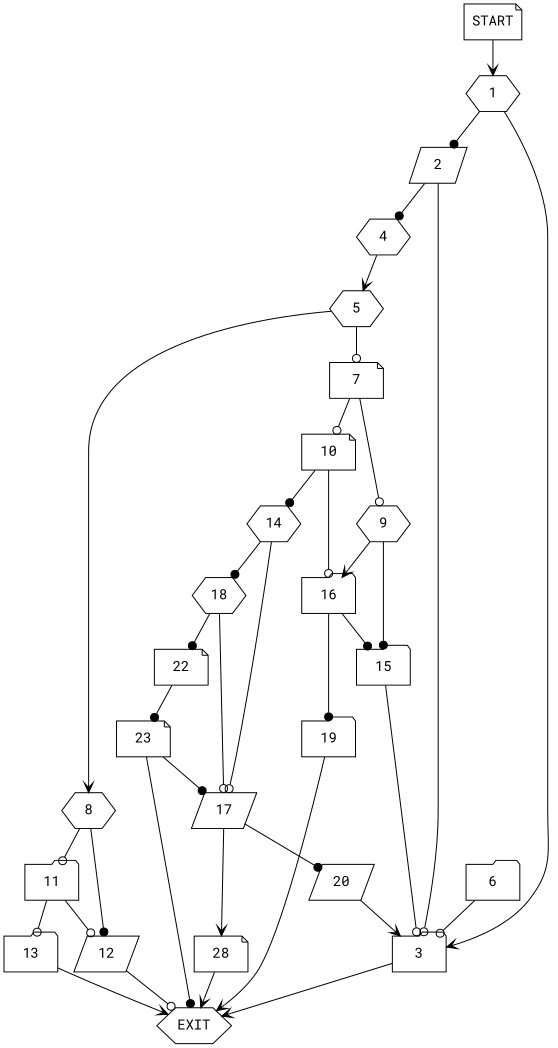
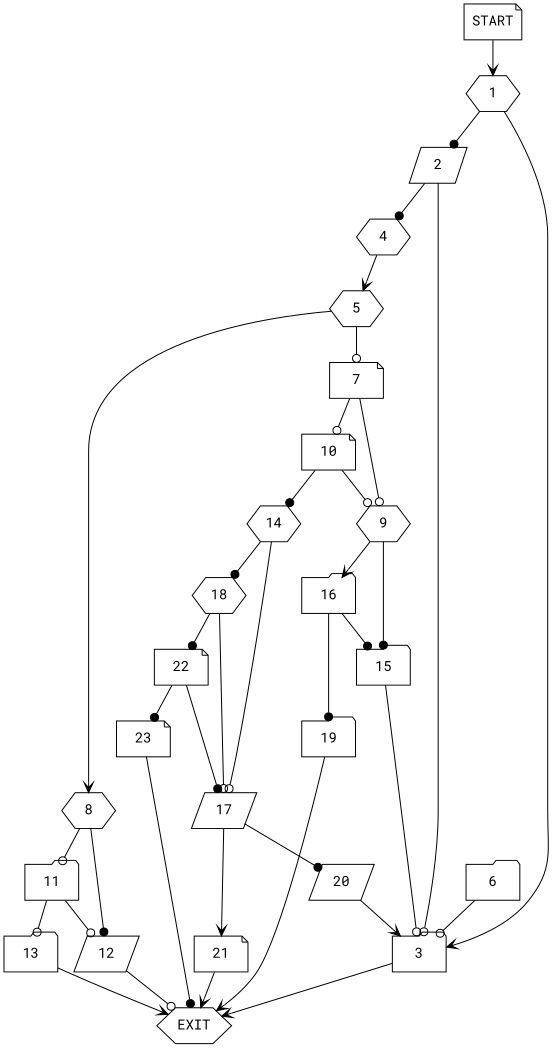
edge "10" -> "16": now "10" -> "9"
edge "23" -> "17": now "22" -> "17"
node "28": label "28" -> "21"
